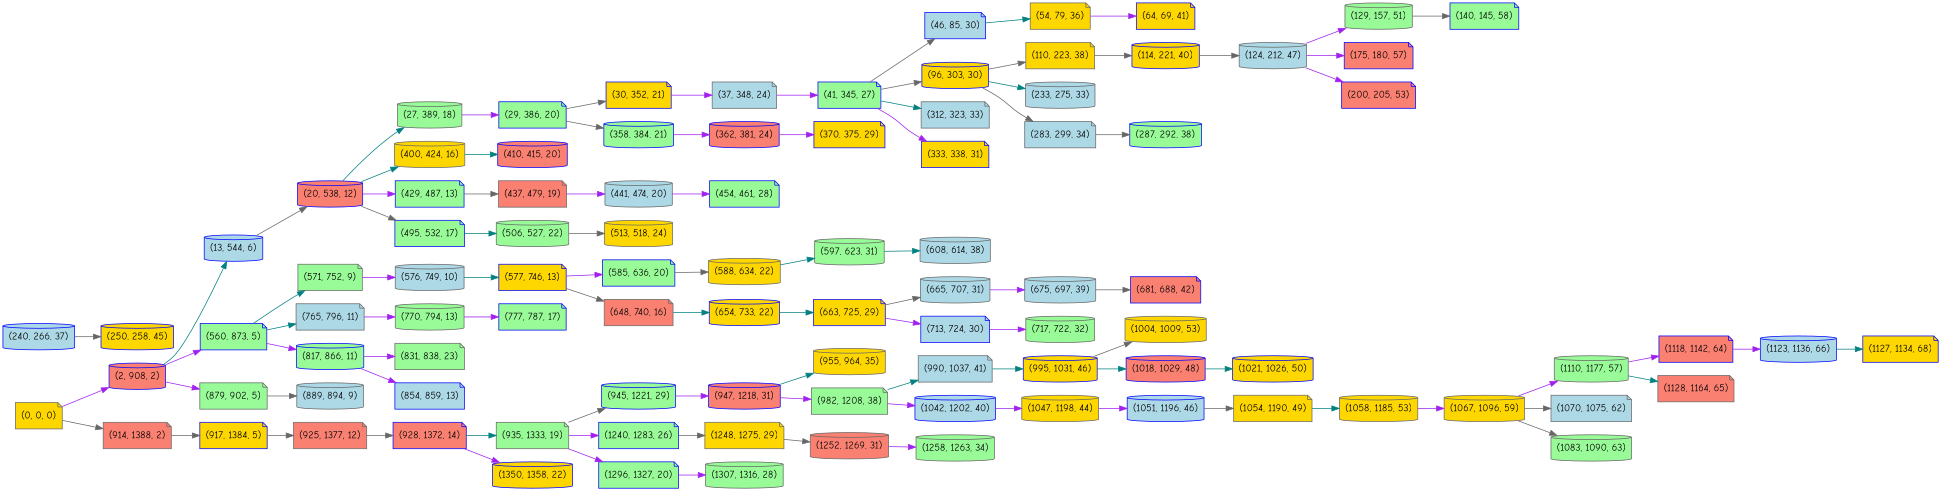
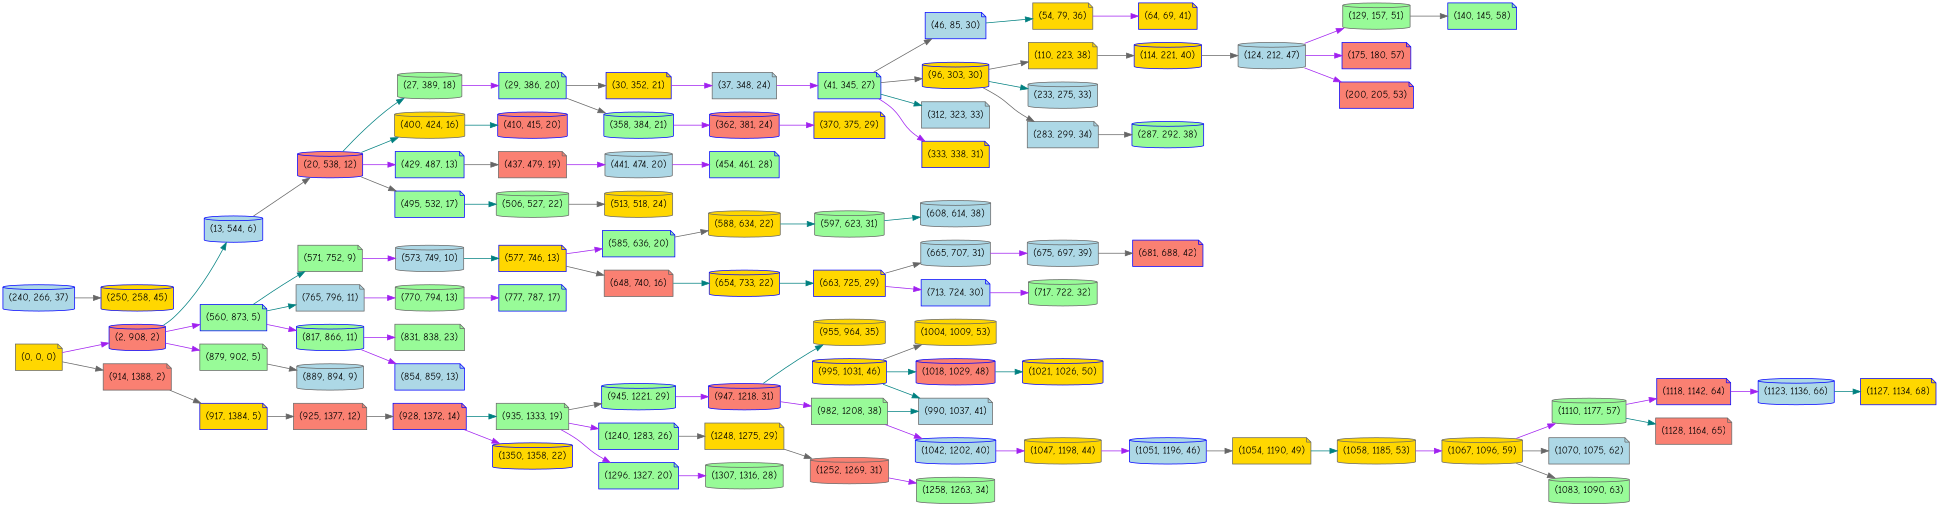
node "(576, 749, 10)": label "(576, 749, 10)" -> "(573, 749, 10)"
edge "(990, 1037, 41)" -> "(995, 1031, 46)": reversed
